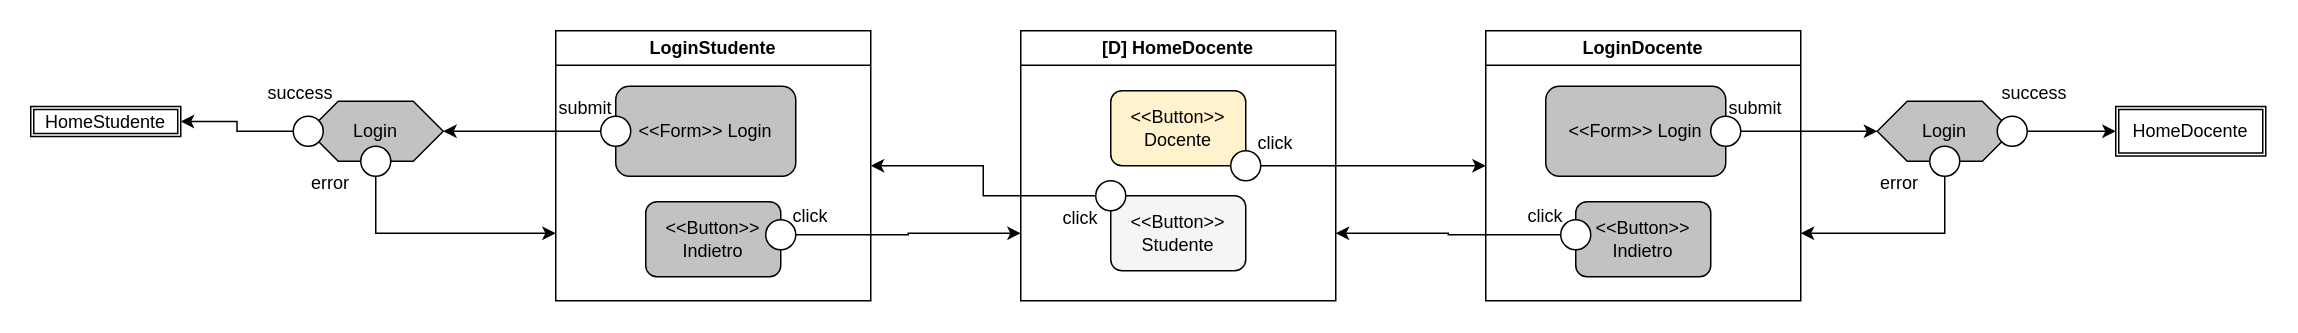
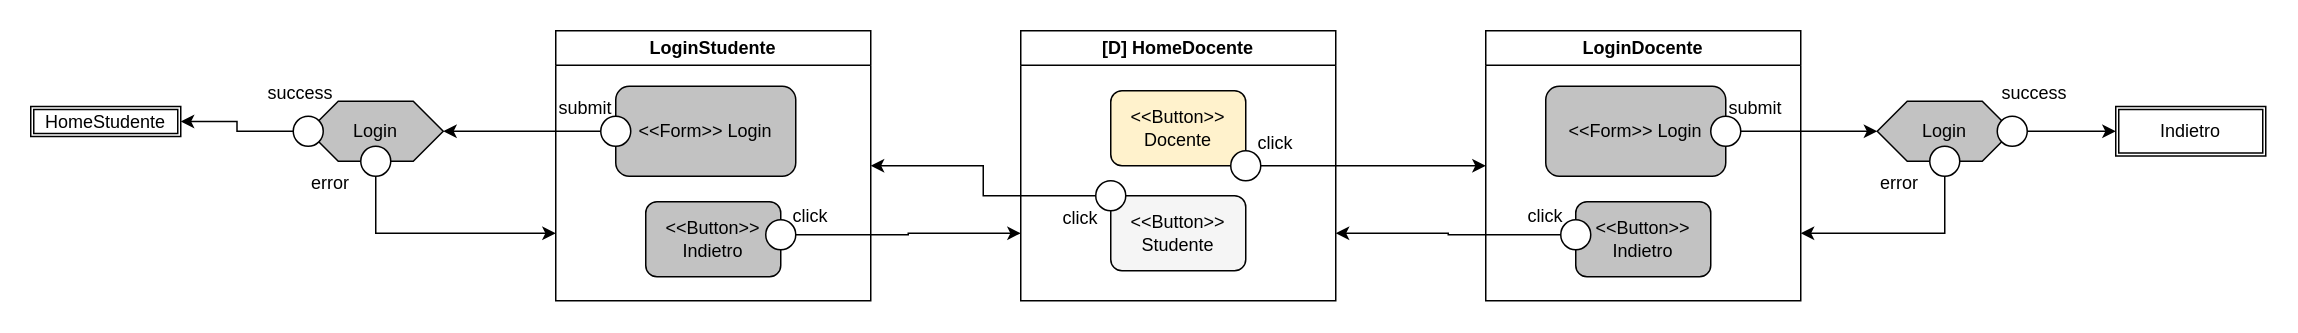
node "HomeDocente": label "HomeDocente" -> "Indietro"
